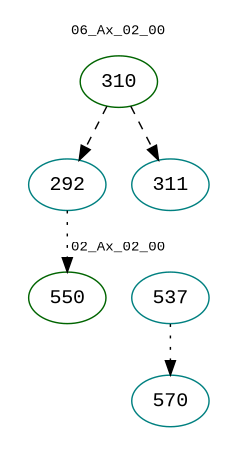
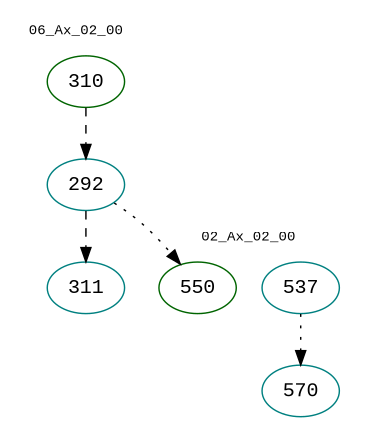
edge "310" -> "311": now "292" -> "311"
